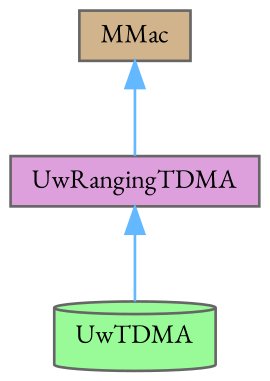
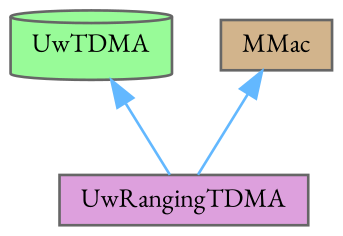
edge "UwTDMA" -> "UwRangingTDMA": reversed
